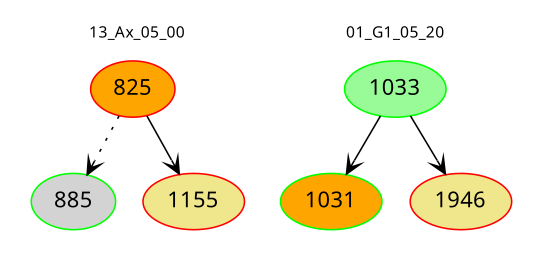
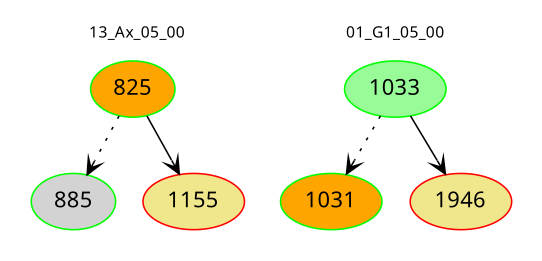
cluster "01_G1_05_20": label "01_G1_05_20" -> "01_G1_05_00"
node "825": color red -> green
edge "1033" -> "1031": style solid -> dotted
